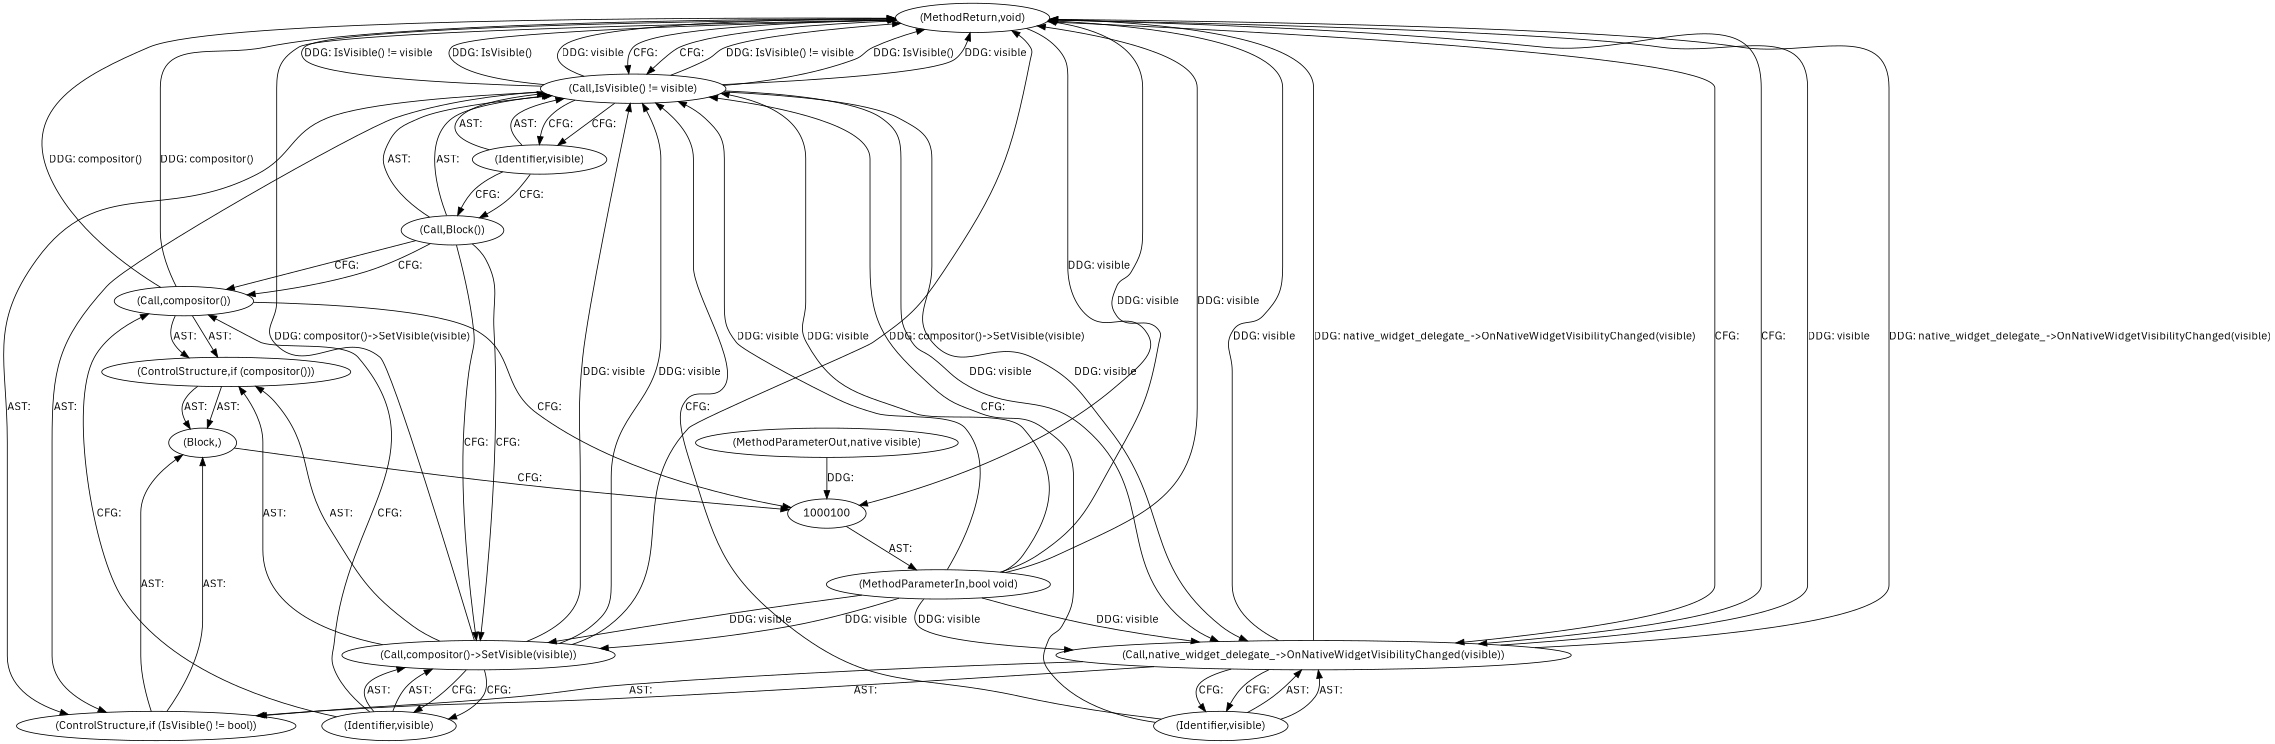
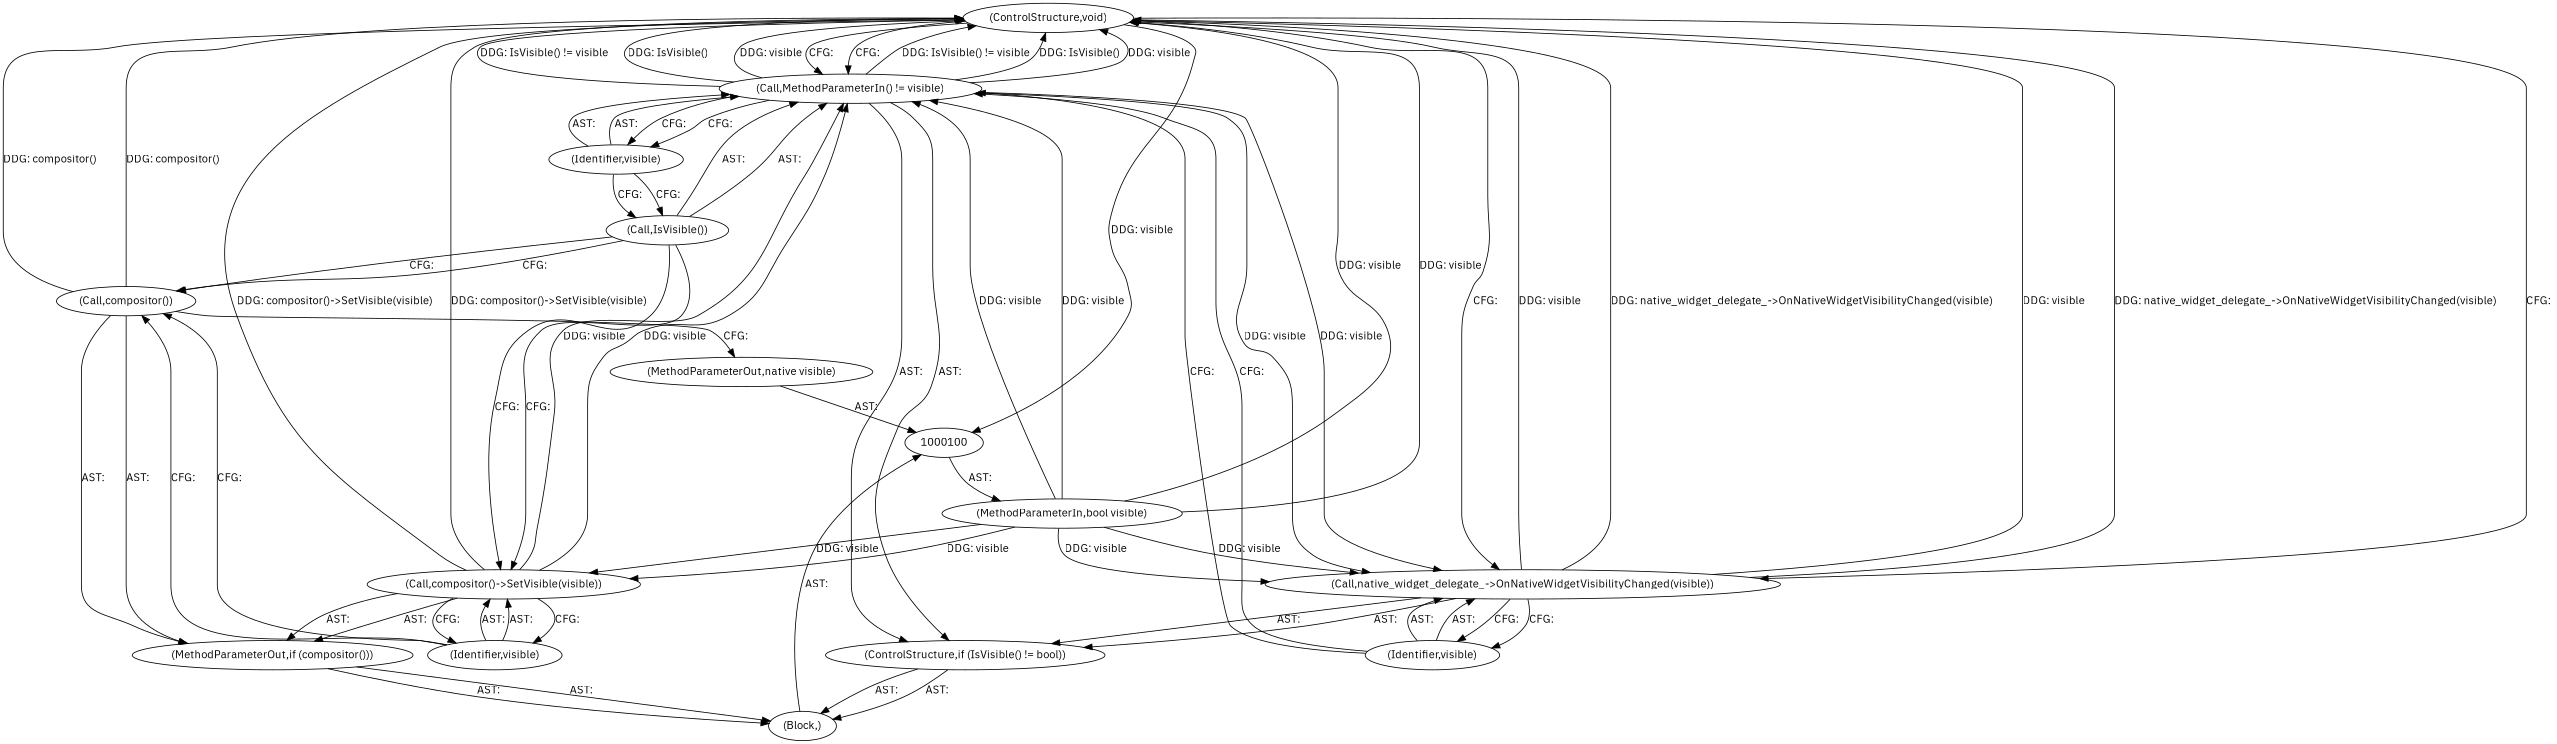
node "(MethodReturn,void)": label "(MethodReturn,void)" -> "(ControlStructure,void)"
node "(Call,IsVisible() != visible)": label "(Call,IsVisible() != visible)" -> "(Call,MethodParameterIn() != visible)"
node "(Call,Block())": label "(Call,Block())" -> "(Call,IsVisible())"
node "(ControlStructure,if (compositor()))": label "(ControlStructure,if (compositor()))" -> "(MethodParameterOut,if (compositor()))"
edge "(Call,compositor())" -> "1000100": now "(Call,compositor())" -> "(MethodParameterOut,native visible)"
edge "(Block,)" -> "1000100": label "CFG: " -> "AST: "
edge "(MethodParameterOut,native visible)" -> "1000100": label "DDG: " -> "AST: "
node "(MethodParameterIn,bool void)": label "(MethodParameterIn,bool void)" -> "(MethodParameterIn,bool visible)"
